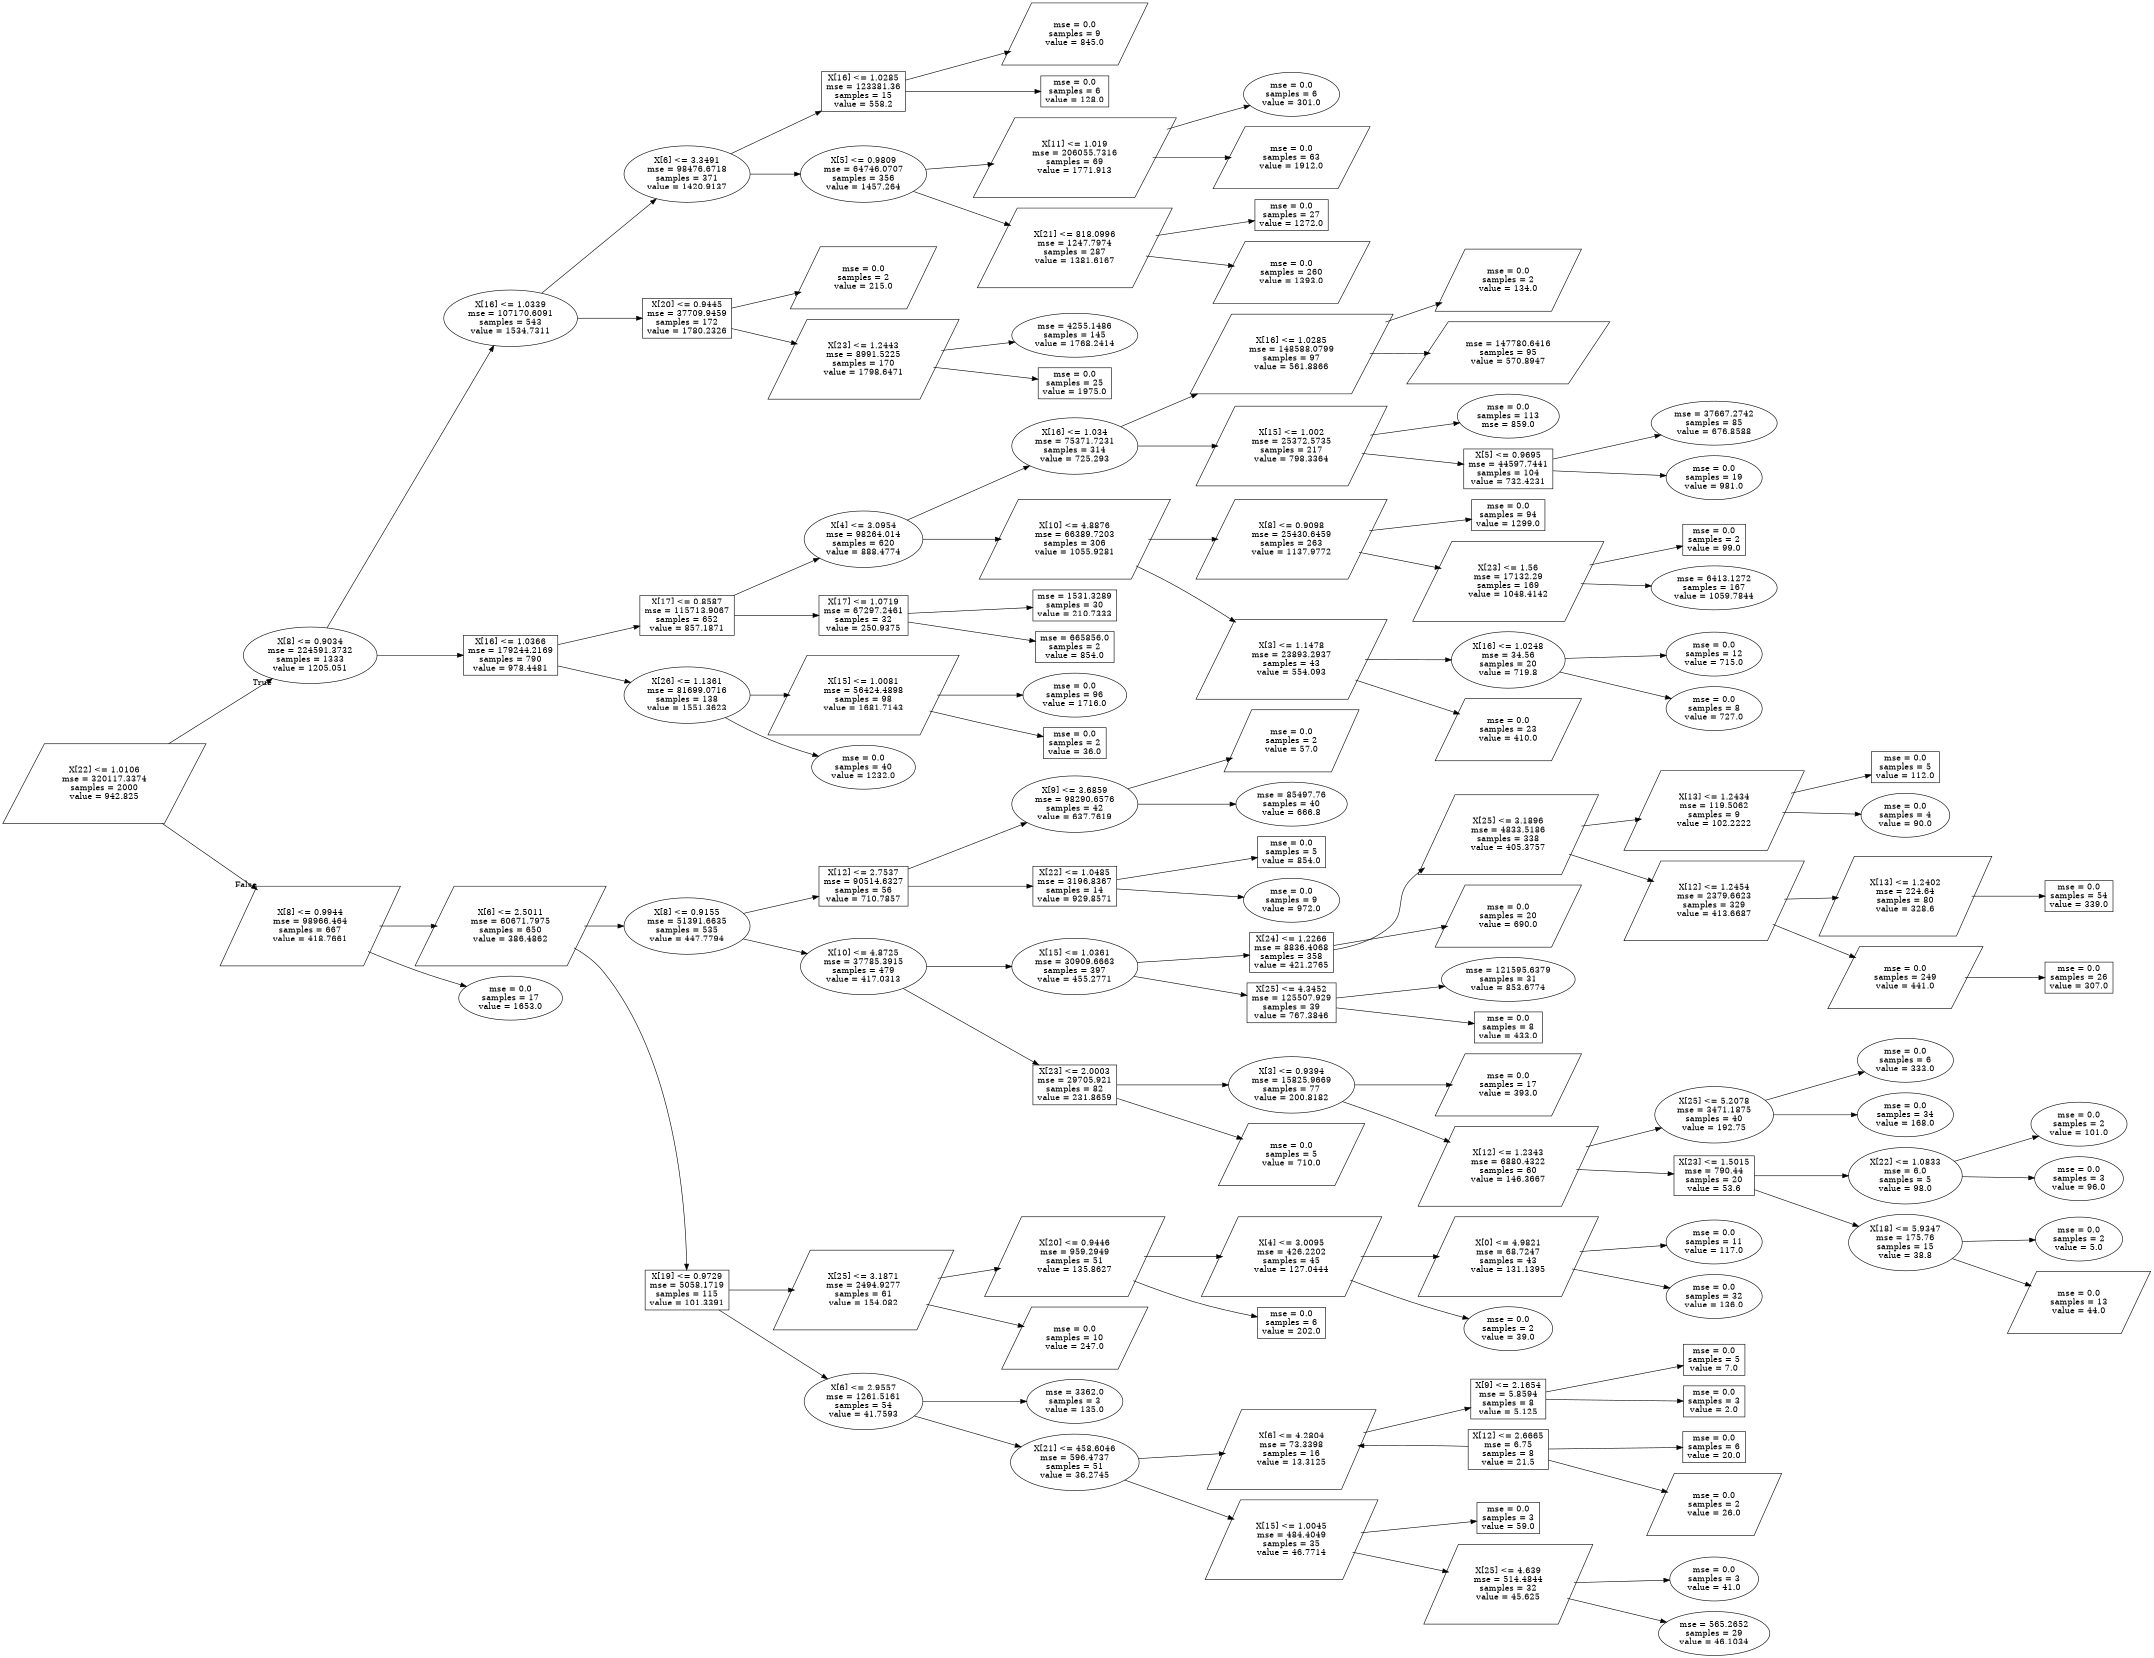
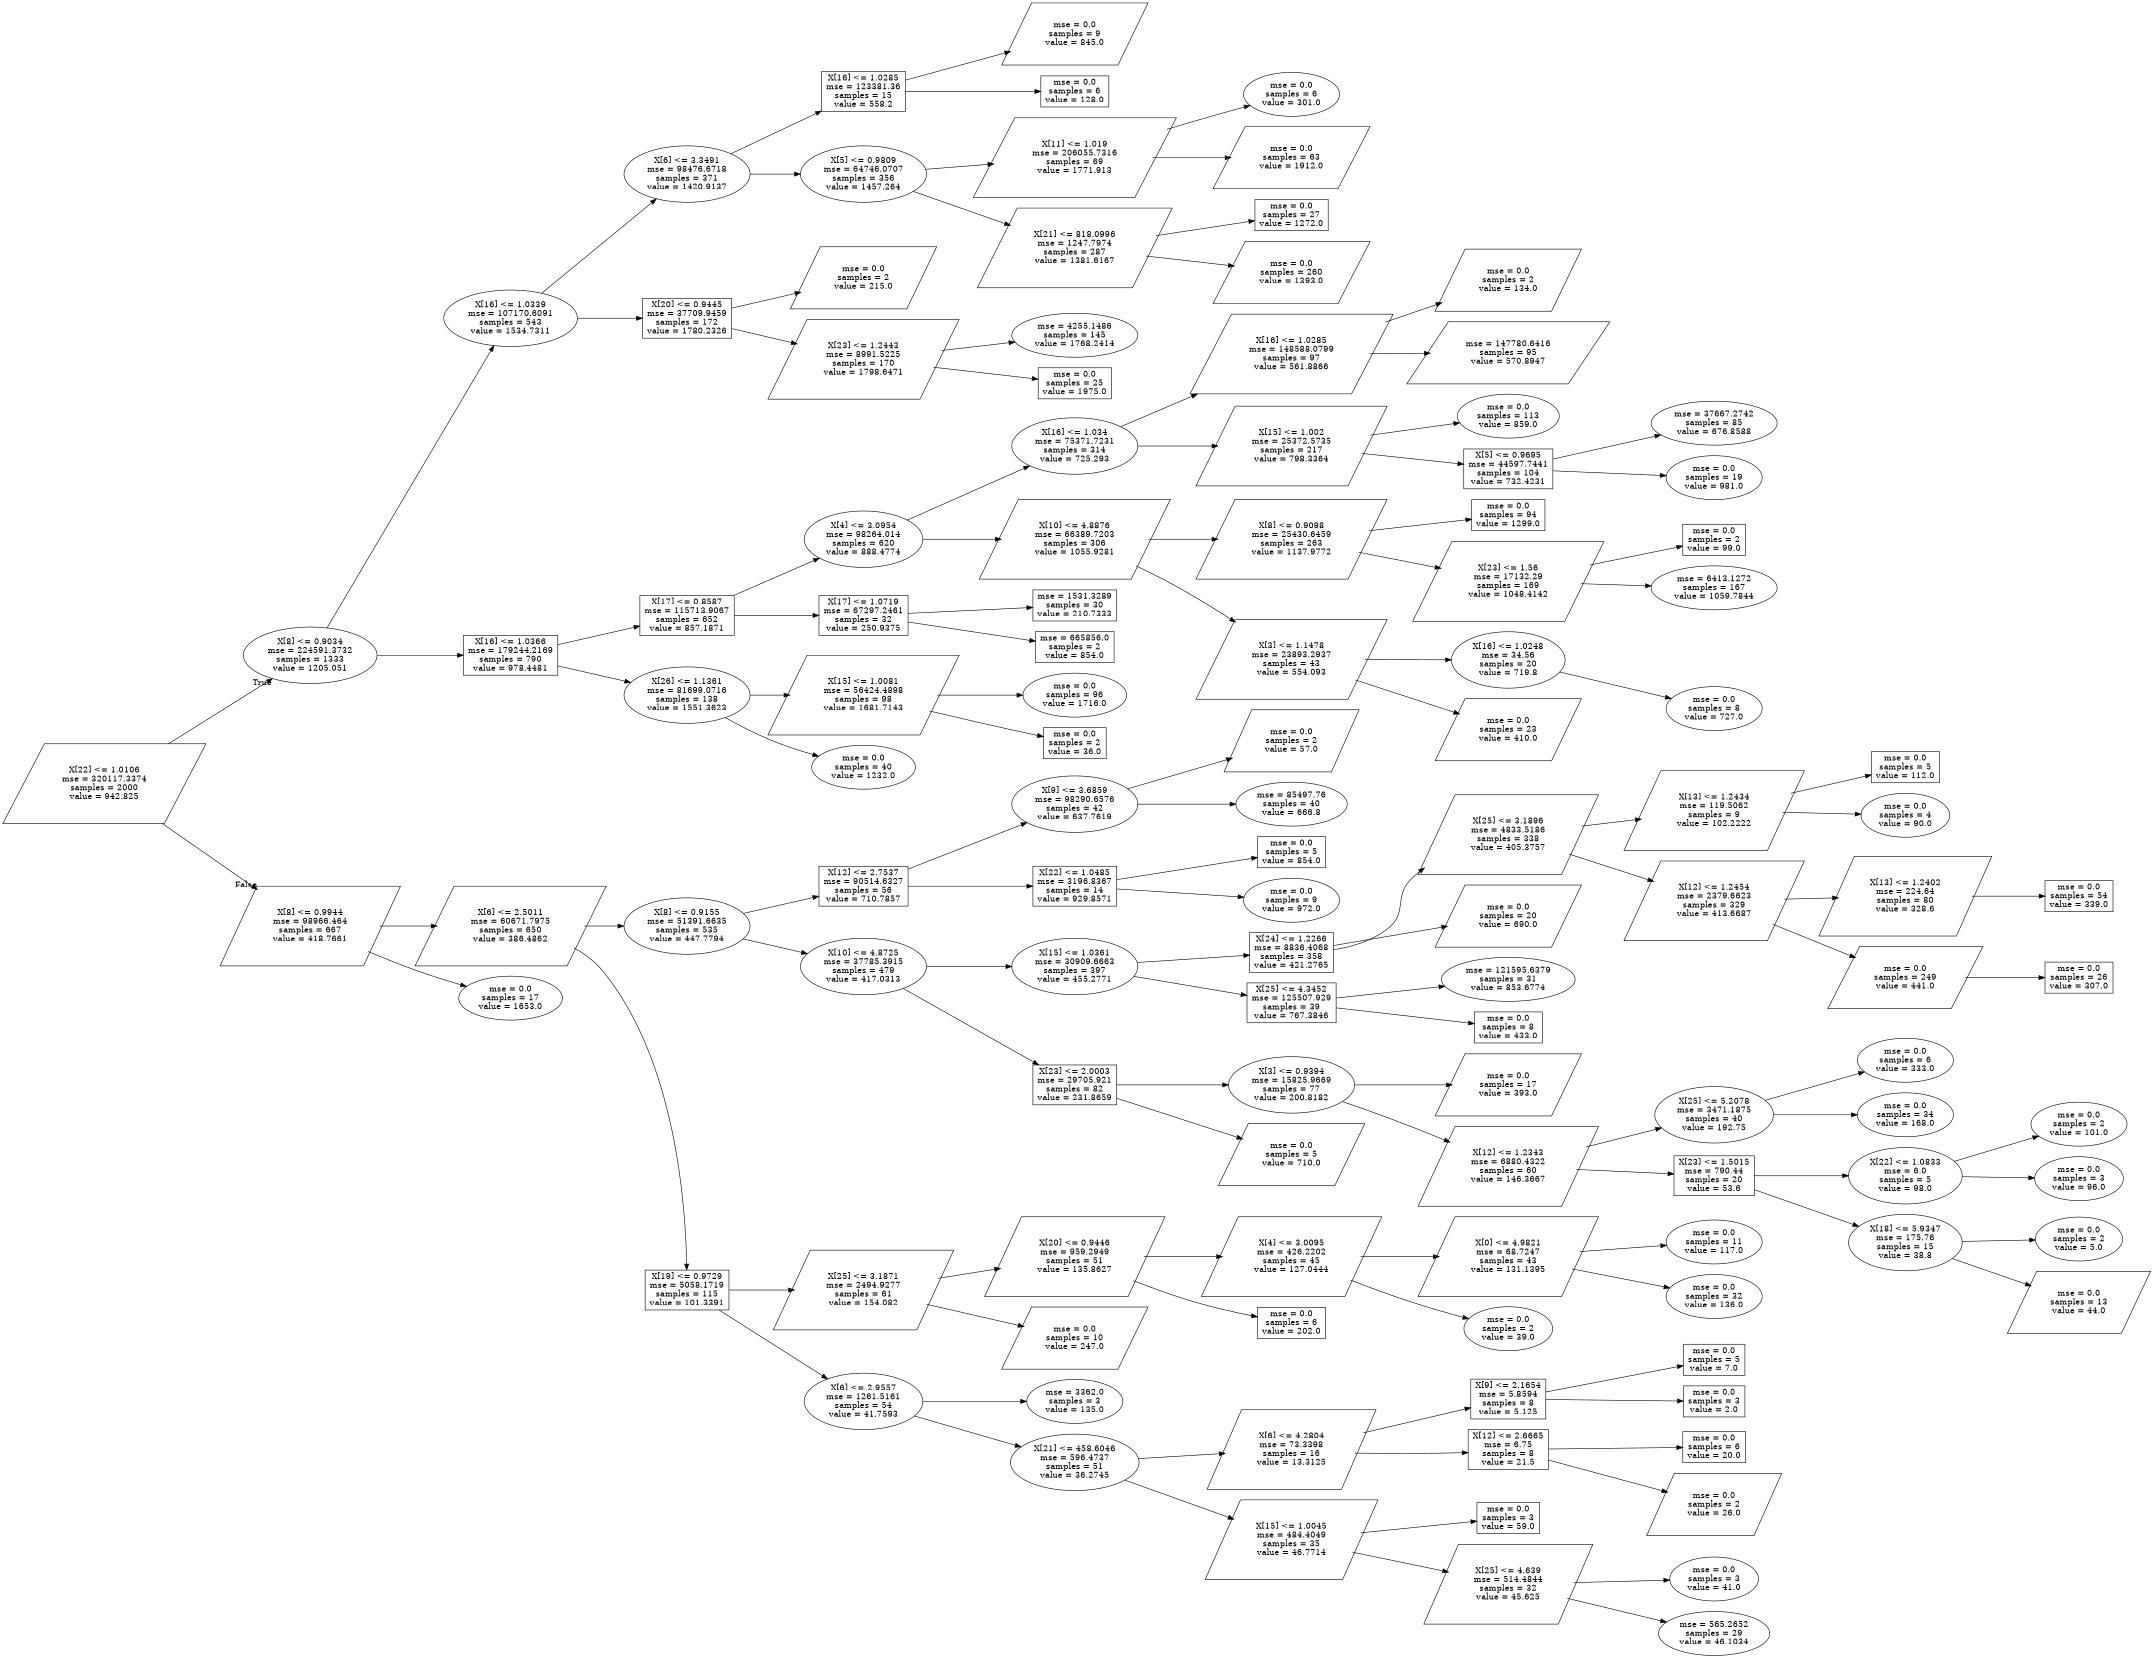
node "mse = 0.0 samples = 113 mse = 859.0": label "mse = 0.0 samples = 113 mse = 859.0" -> "mse = 0.0 samples = 113 value = 859.0"
node "mse = 0.0 samples = 12 value = 715.0": removed
edge "X[12] <= 2.6665 mse = 6.75 samples = 8 value = 21.5" -> "X[6] <= 4.2804 mse = 73.3398 samples = 16 value = 13.3125": reversed
